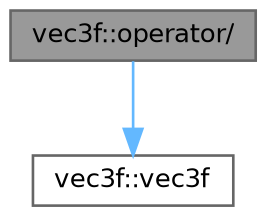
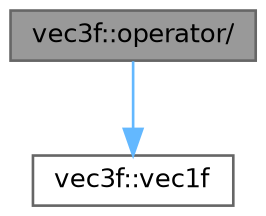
node "vec3f::vec3f": label "vec3f::vec3f" -> "vec3f::vec1f"
